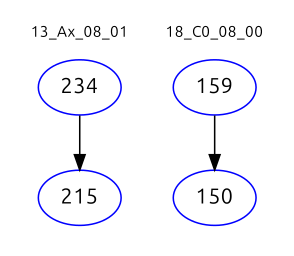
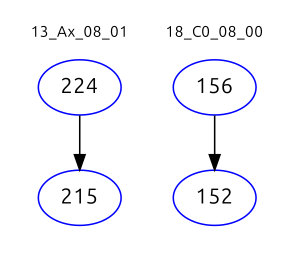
node "234": label "234" -> "224"
node "159": label "159" -> "156"
node "150": label "150" -> "152"
